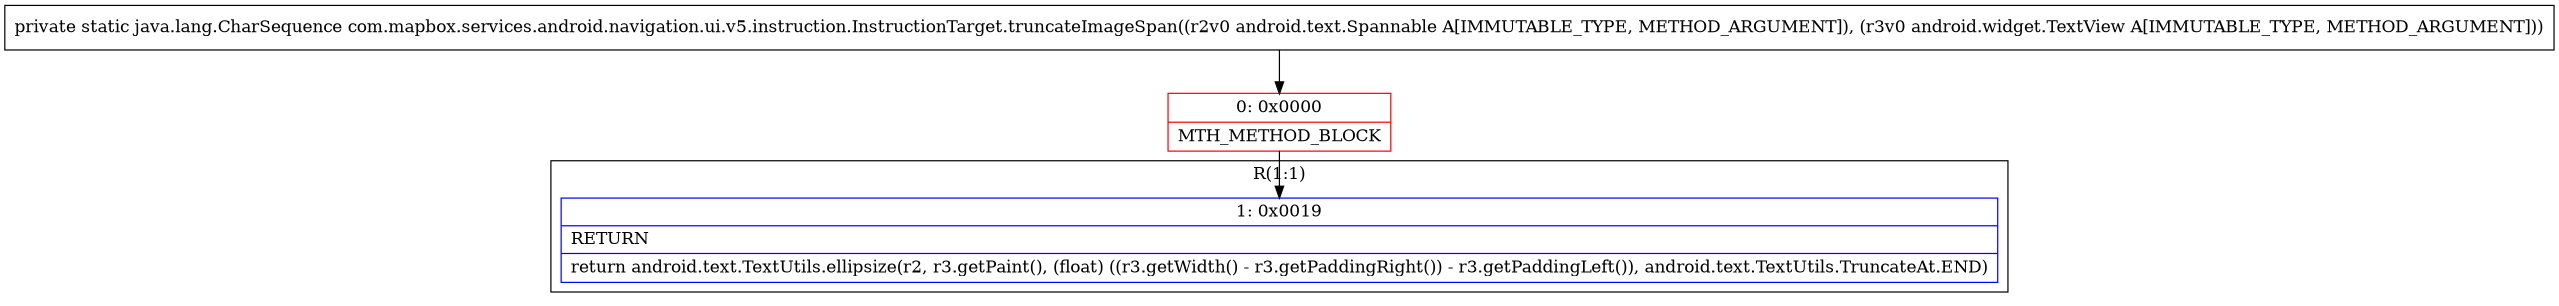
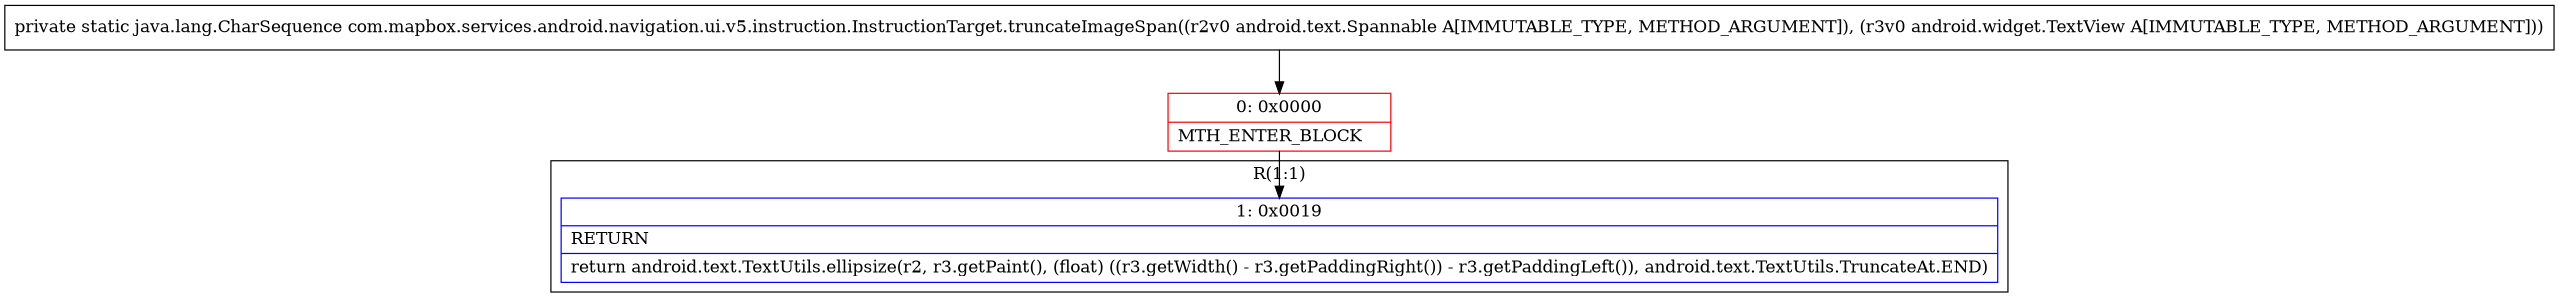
node "0: 0x0000": text "MTH_METHOD_BLOCK" -> "MTH_ENTER_BLOCK"
